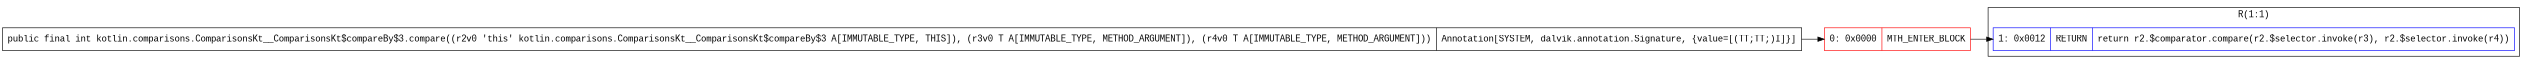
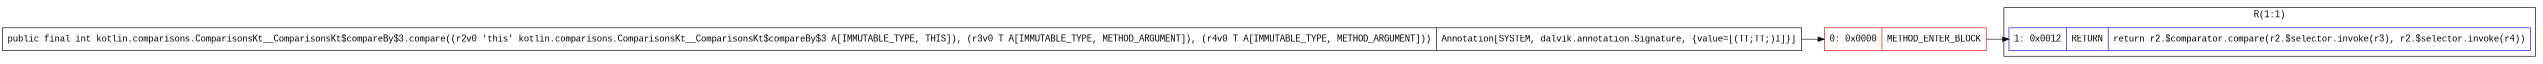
node "0: 0x0000": text "MTH_ENTER_BLOCK" -> "METHOD_ENTER_BLOCK"
